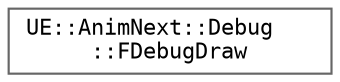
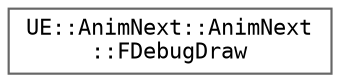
node "UE::AnimNext::Debug ::FDebugDraw": label "UE::AnimNext::Debug ::FDebugDraw" -> "UE::AnimNext::AnimNext ::FDebugDraw"
